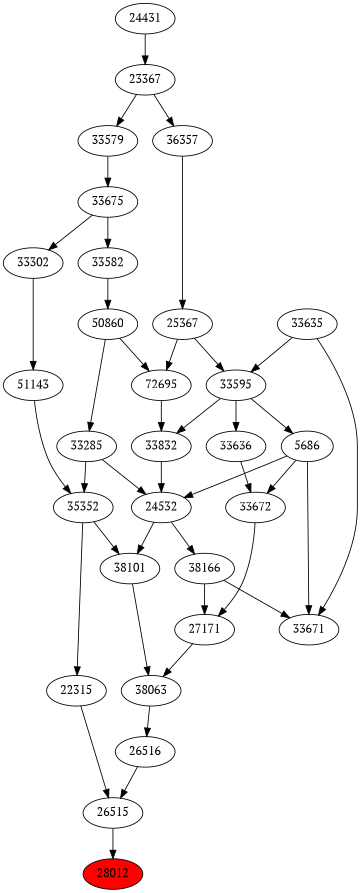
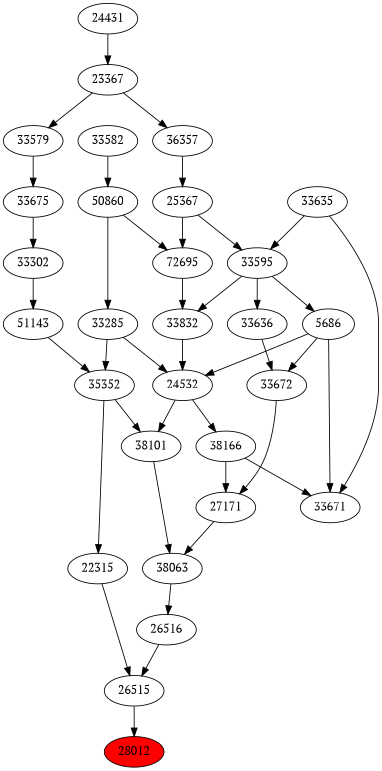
edge "33675" -> "33582": removed
